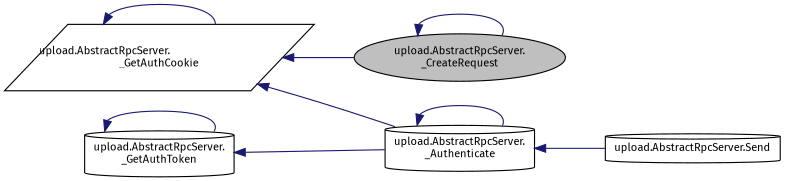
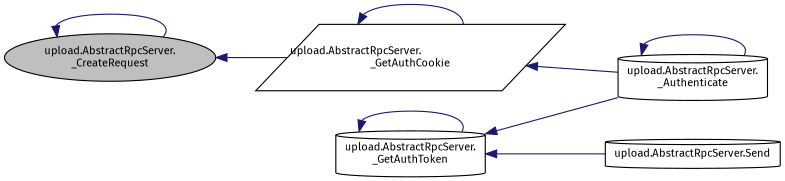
edge "upload.AbstractRpcServer. _CreateRequest" -> "upload.AbstractRpcServer. _GetAuthCookie": reversed
edge "upload.AbstractRpcServer.Send" -> "upload.AbstractRpcServer. _Authenticate": now "upload.AbstractRpcServer.Send" -> "upload.AbstractRpcServer. _GetAuthToken"
